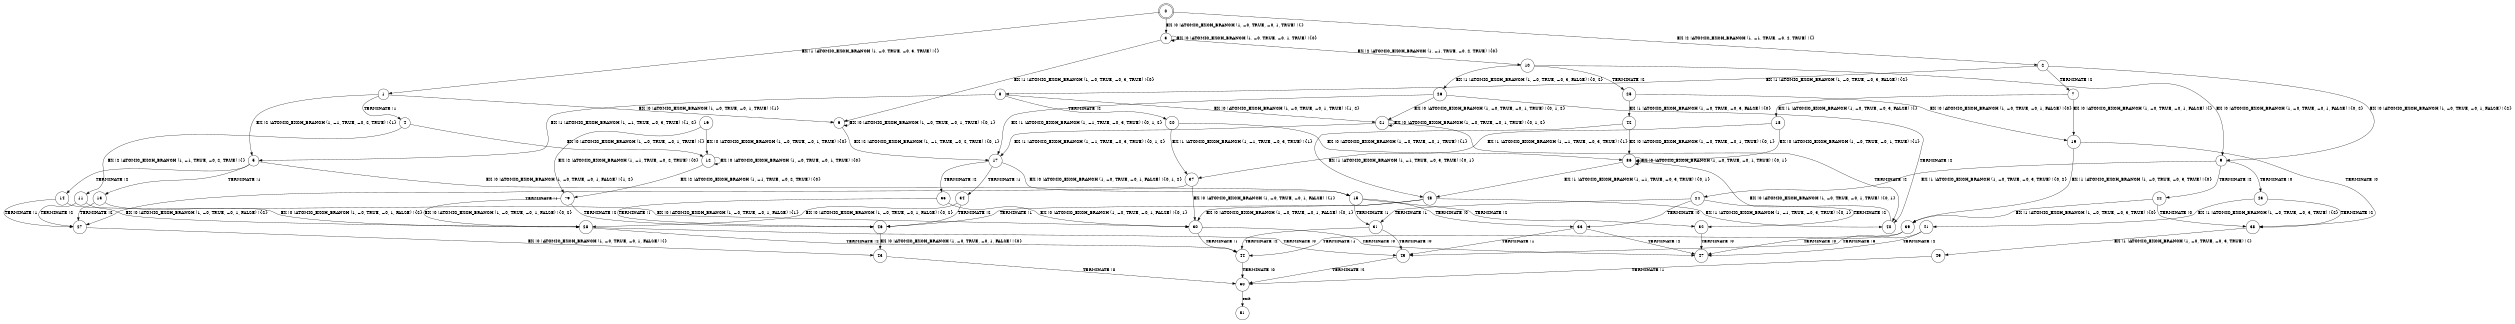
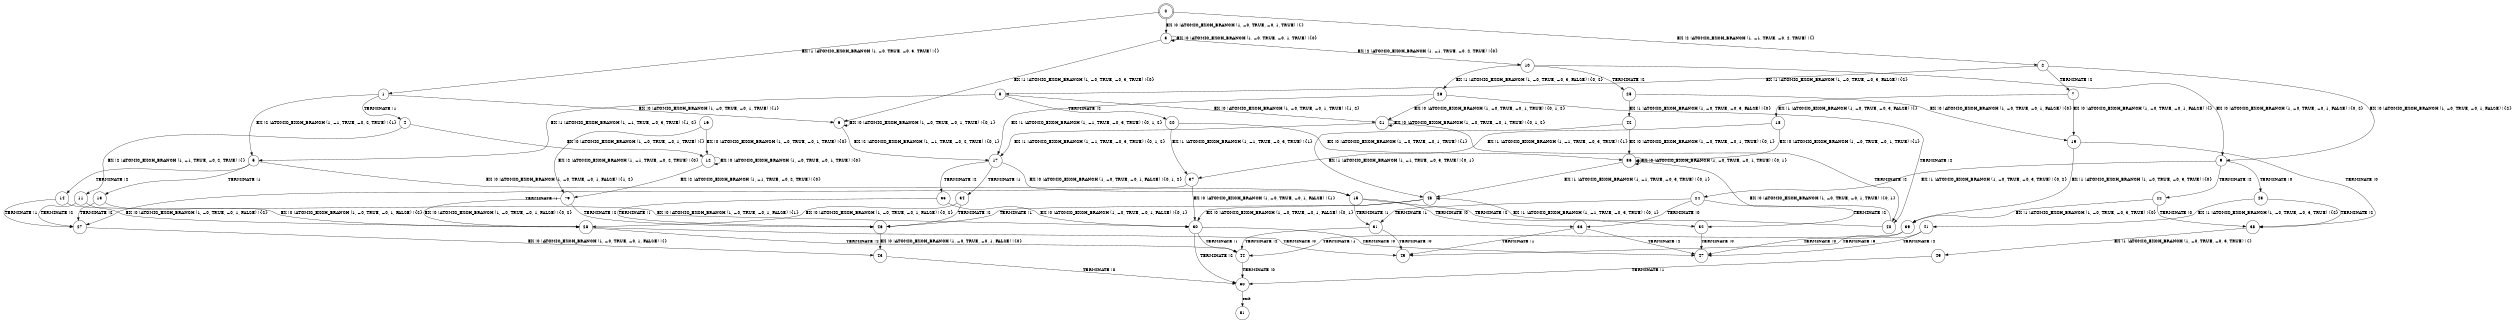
edge "48" -> "40": reversed
edge "45" -> "50": now "30" -> "50"
